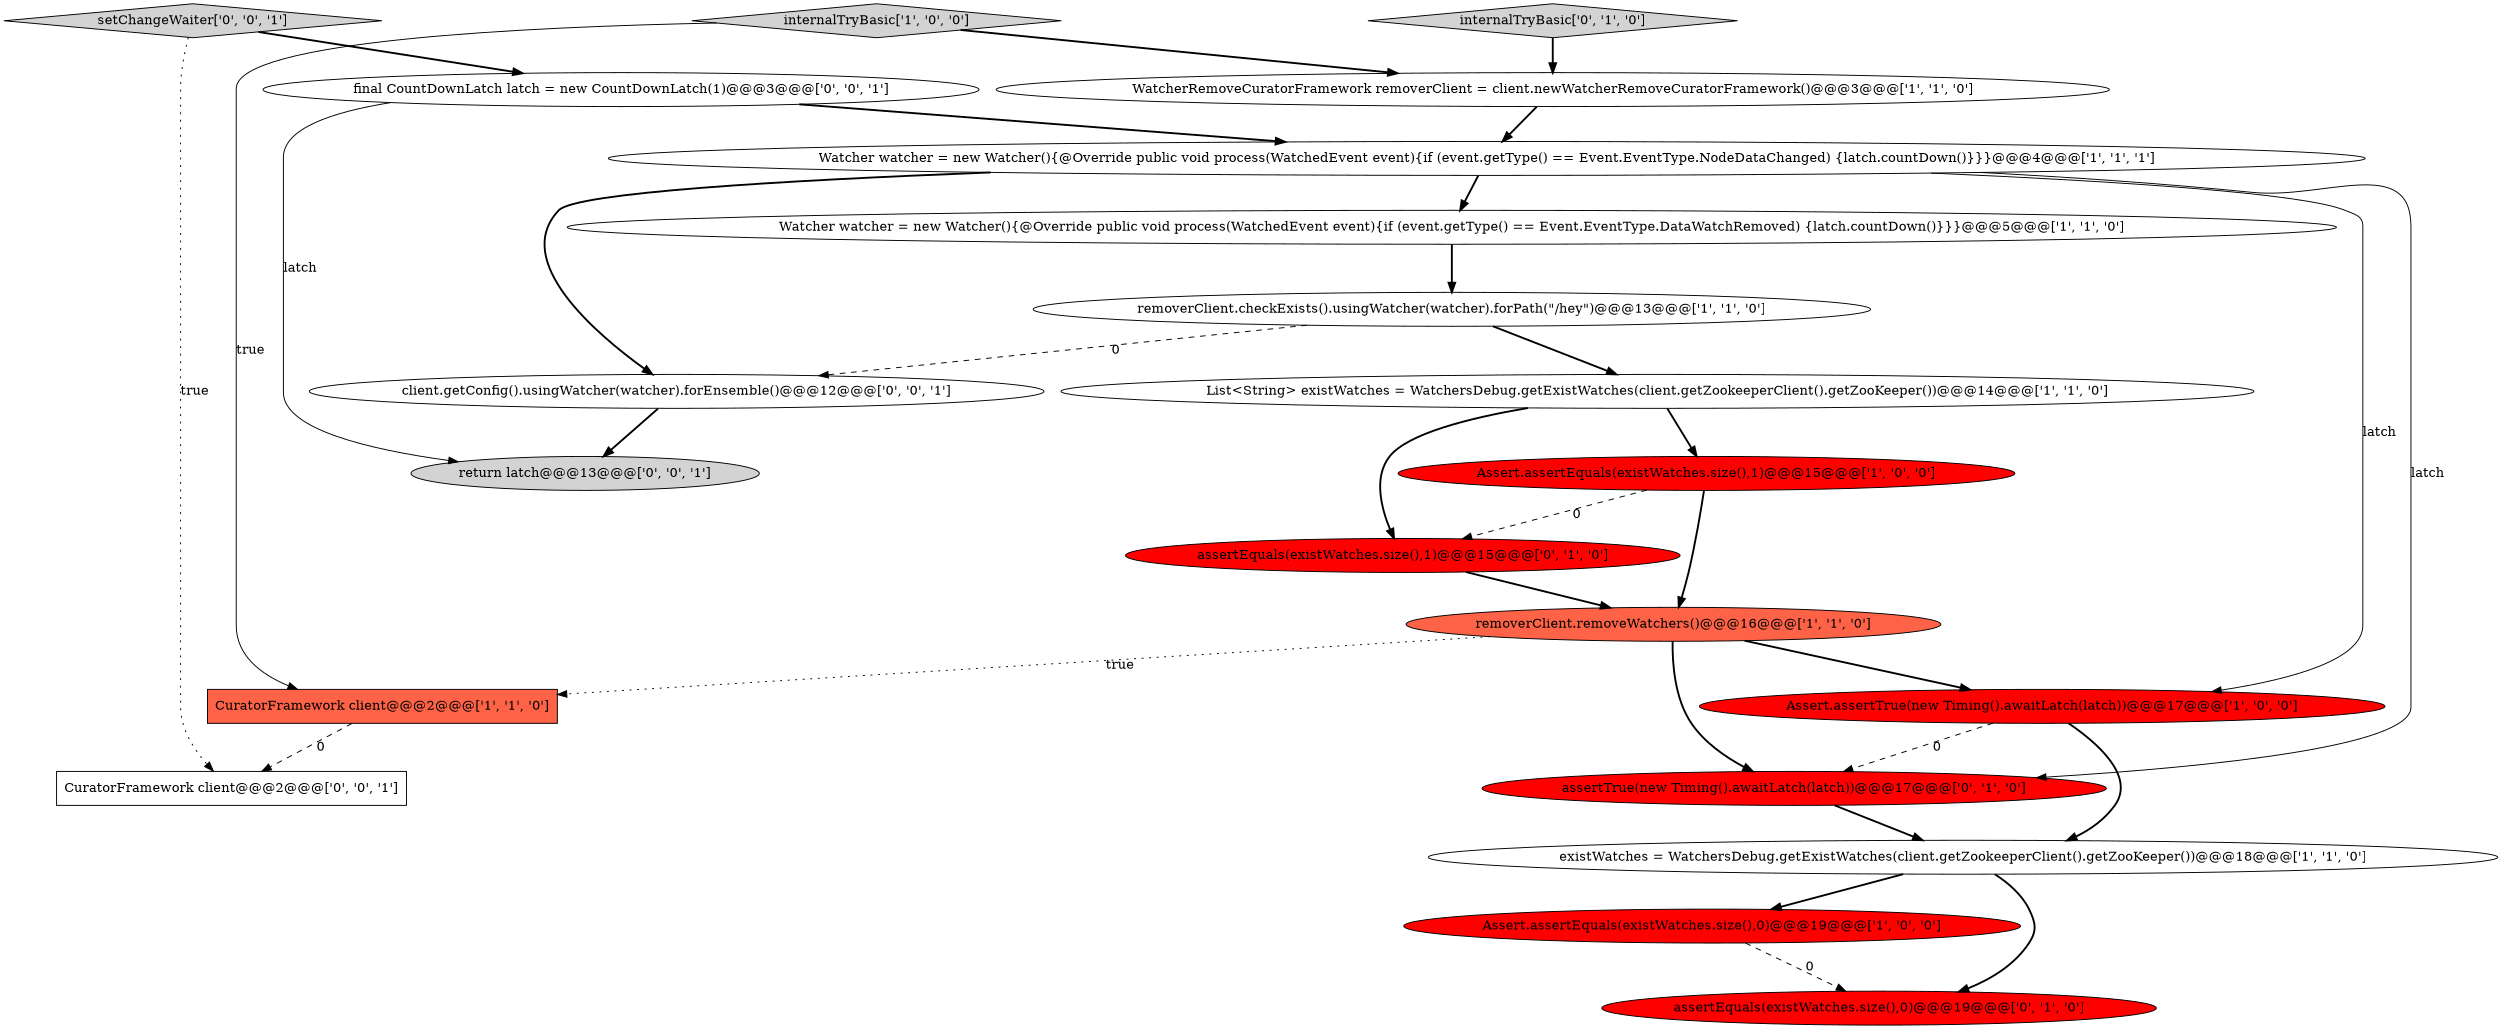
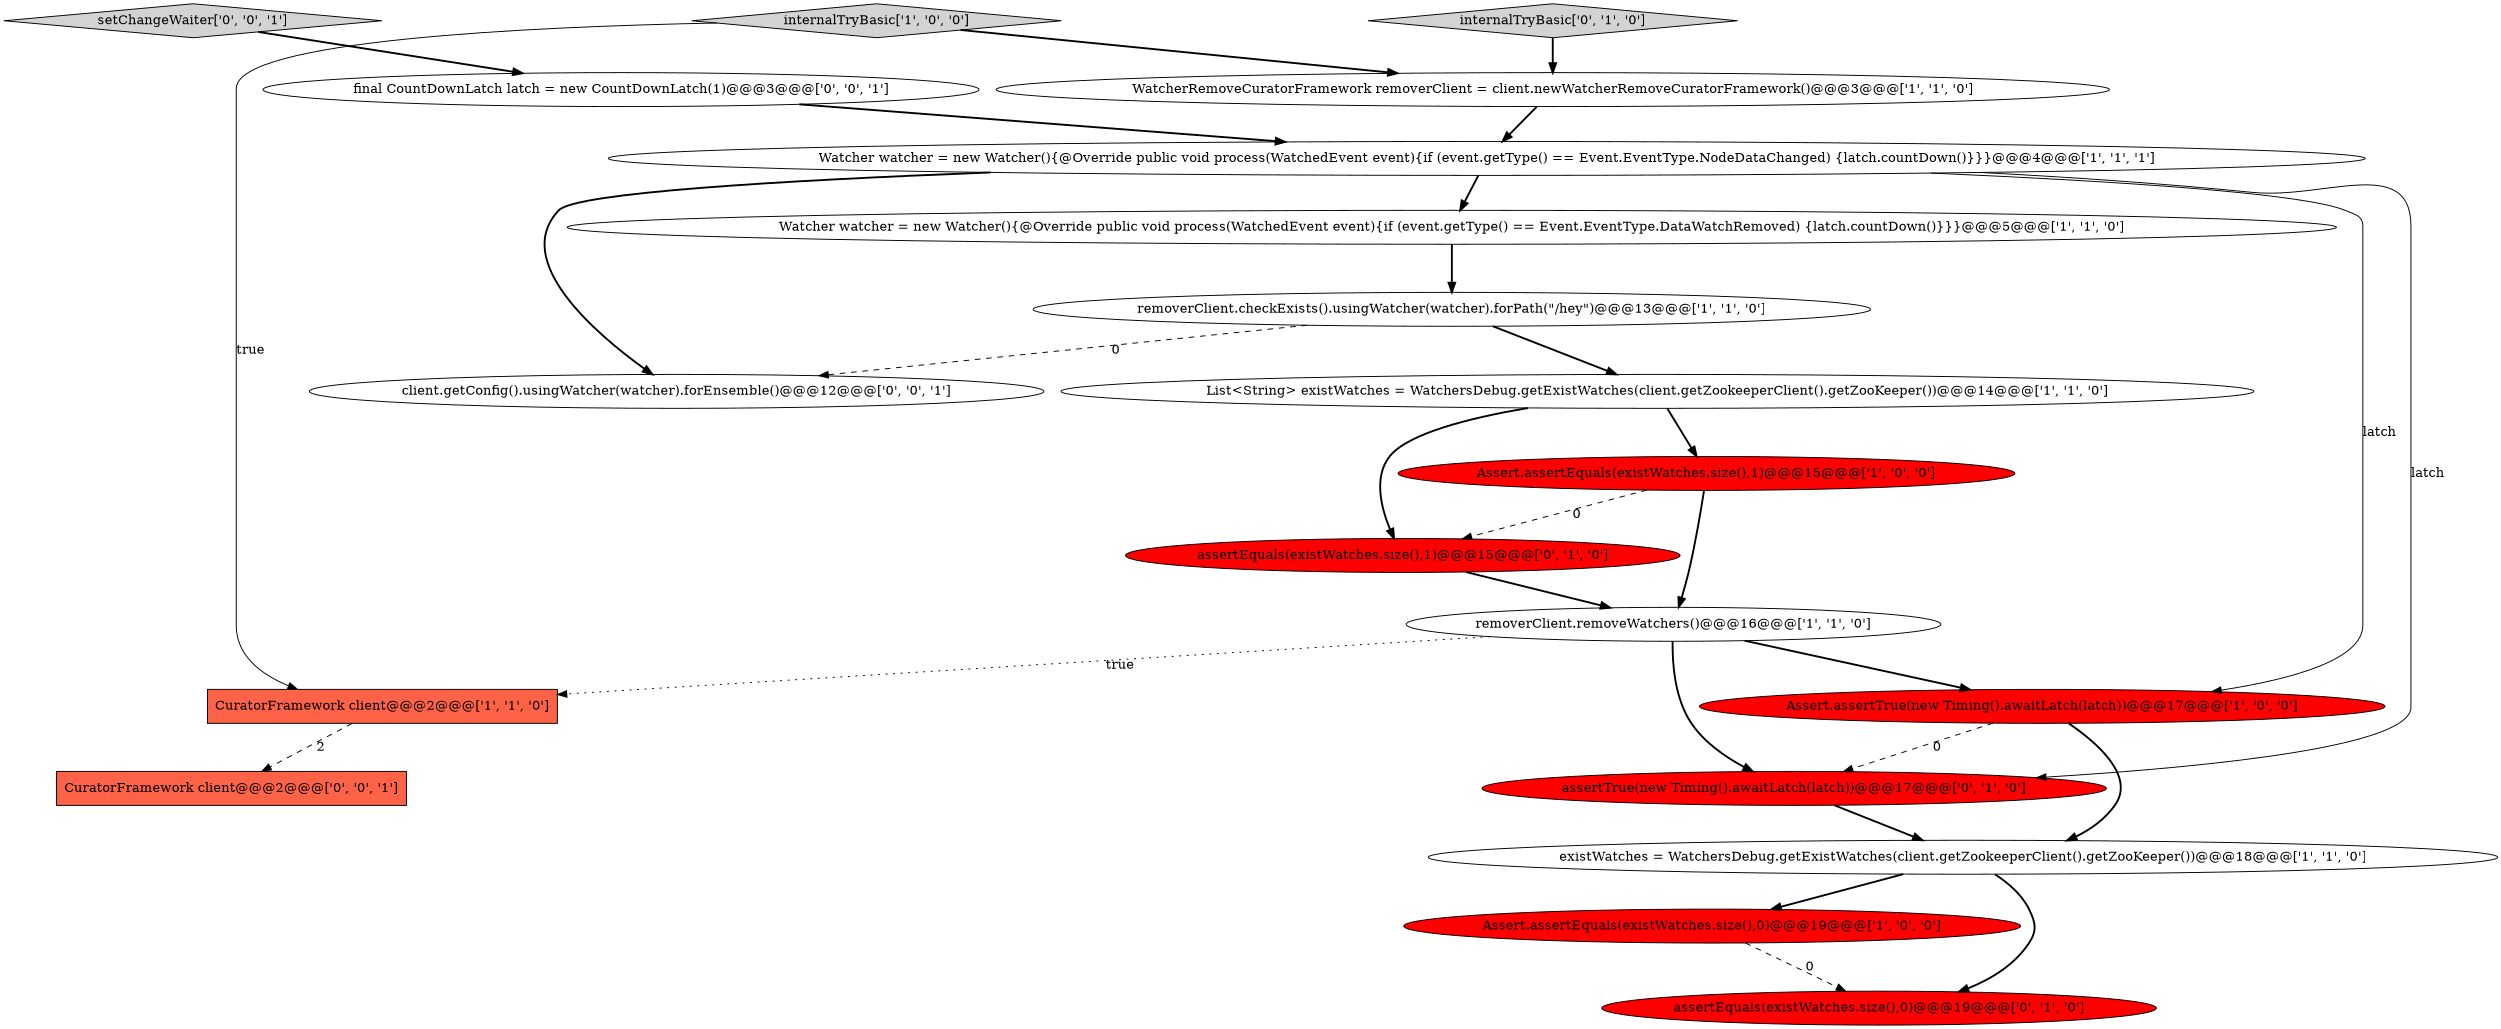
edge "setChangeWaiter['0', '0', '1']" -> "CuratorFramework client@@@2@@@['0', '0', '1']": removed, label "true"
node "return latch@@@13@@@['0', '0', '1']": removed
node "removerClient.removeWatchers()@@@16@@@['1', '1', '0']": fillcolor tomato -> white
edge "CuratorFramework client@@@2@@@['1', '1', '0']" -> "CuratorFramework client@@@2@@@['0', '0', '1']": label "0" -> "2"
node "CuratorFramework client@@@2@@@['0', '0', '1']": fillcolor white -> tomato
